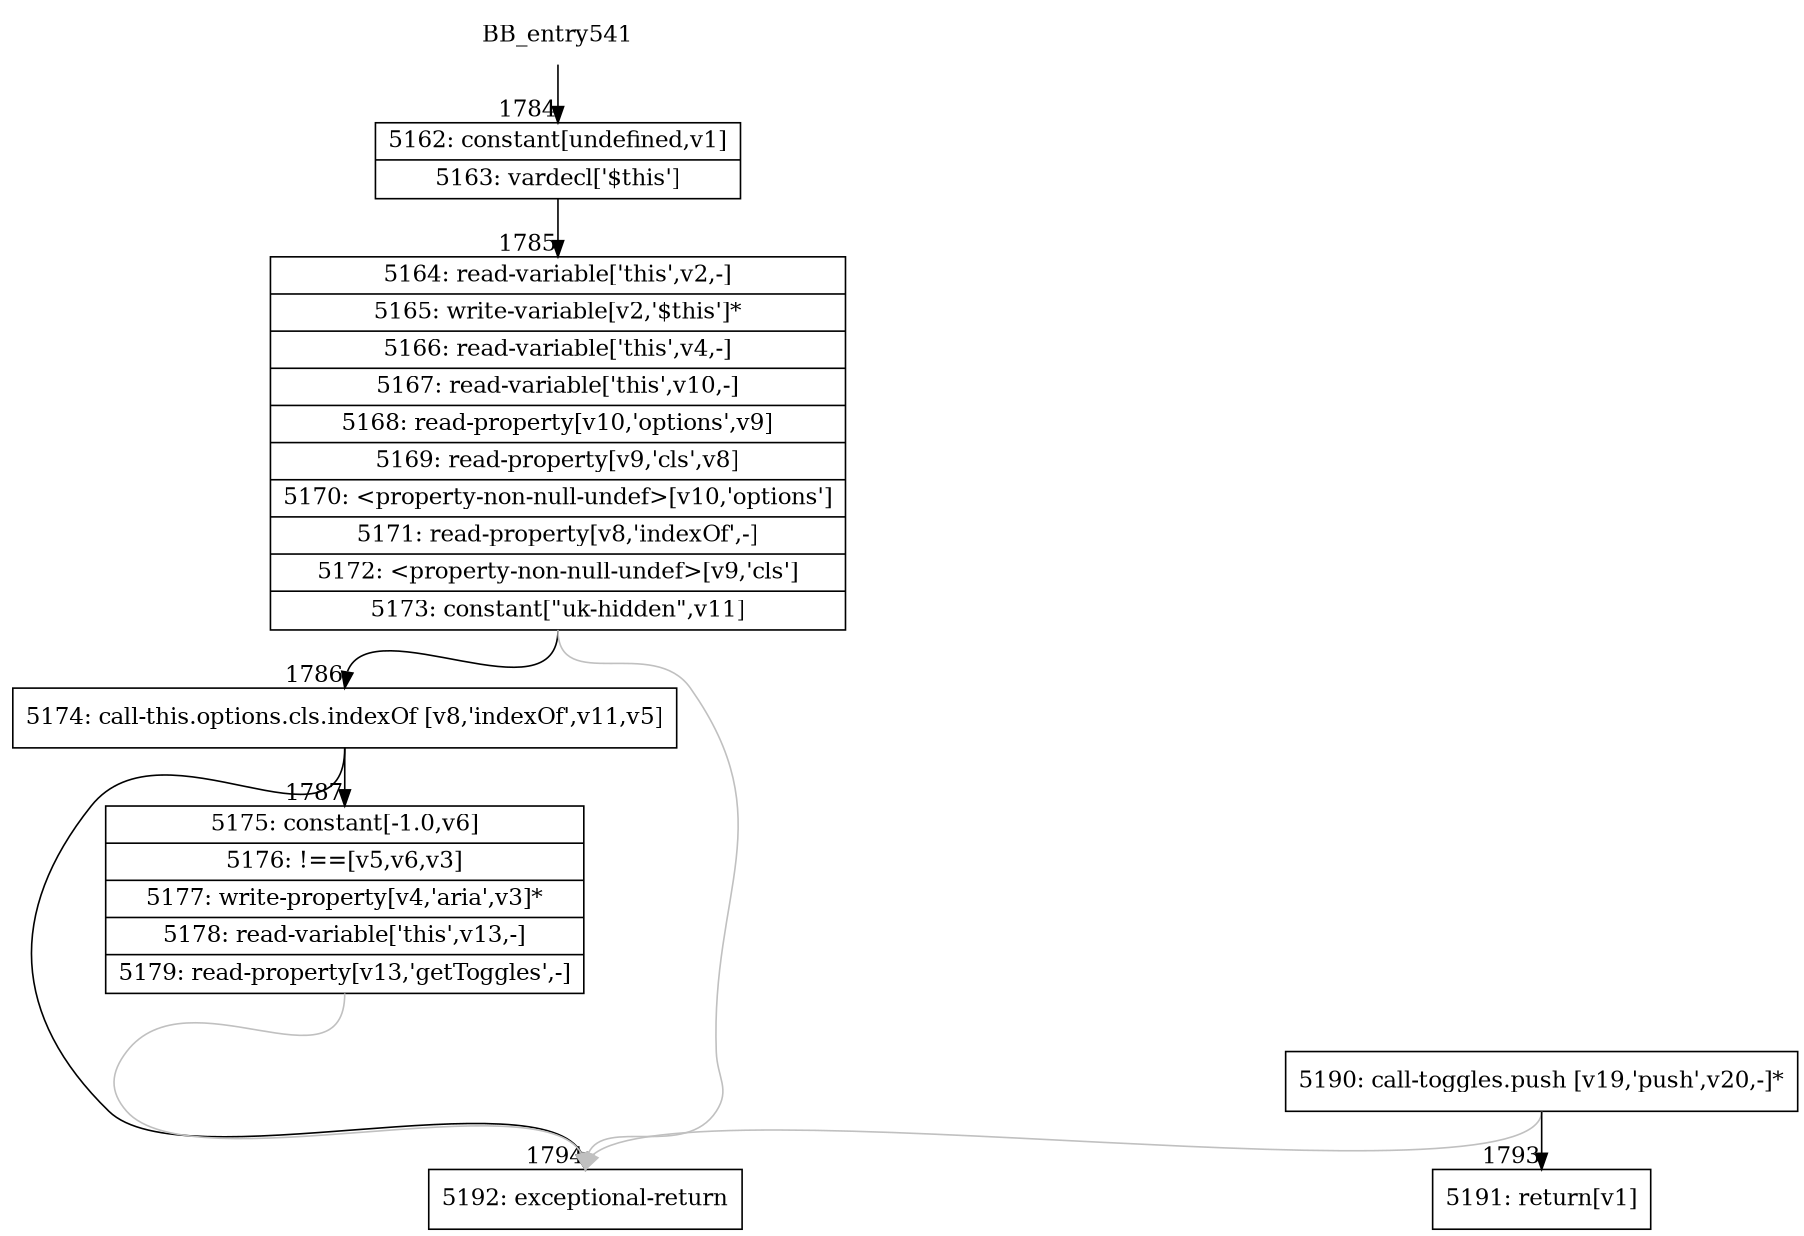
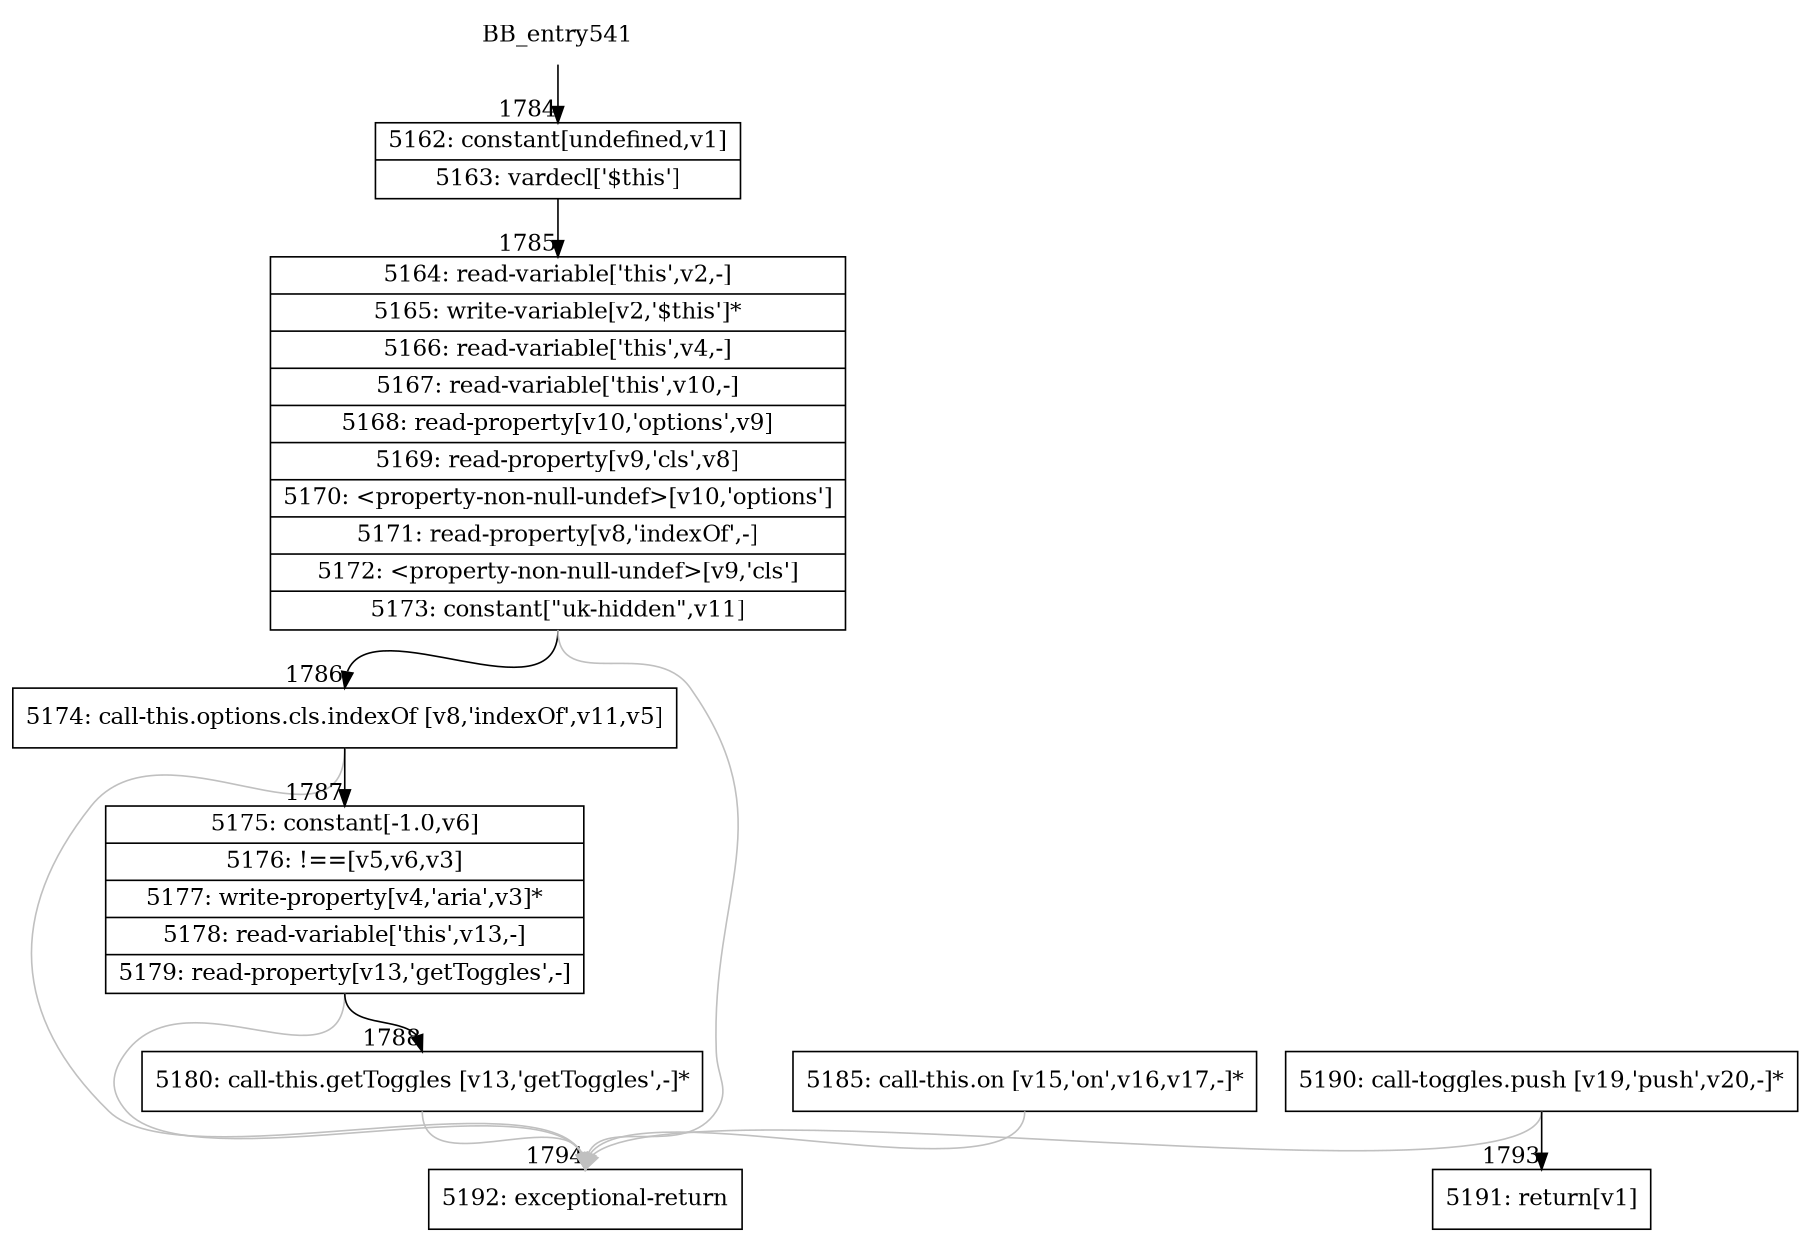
edge "5174: call-this.options.cls.indexOf [v8,'indexOf',v11,v5]" -> "5192: exceptional-return": color black -> gray
node "5180: call-this.getToggles [v13,'getToggles',-]*": added
node "5185: call-this.on [v15,'on',v16,v17,-]*": added
